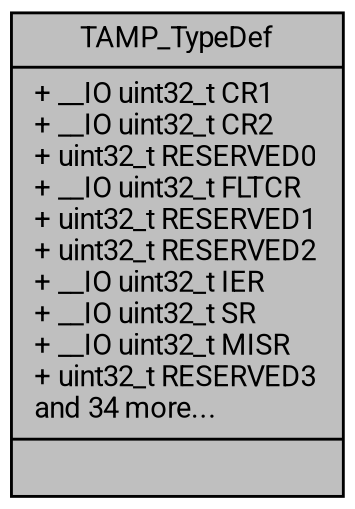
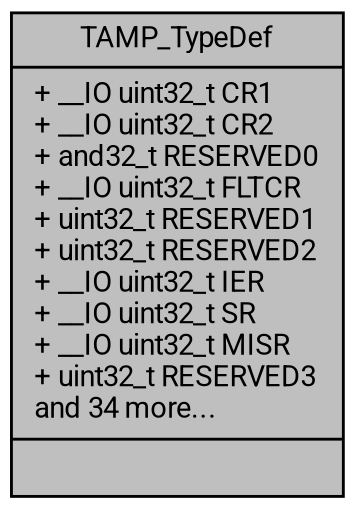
node "TAMP_TypeDef": text "+ uint32_t RESERVED0" -> "+ and32_t RESERVED0"
